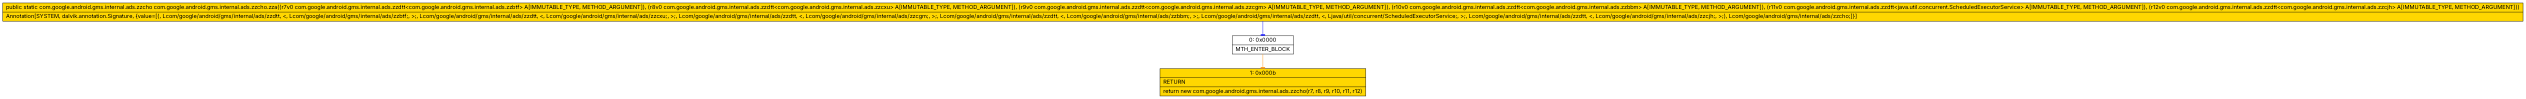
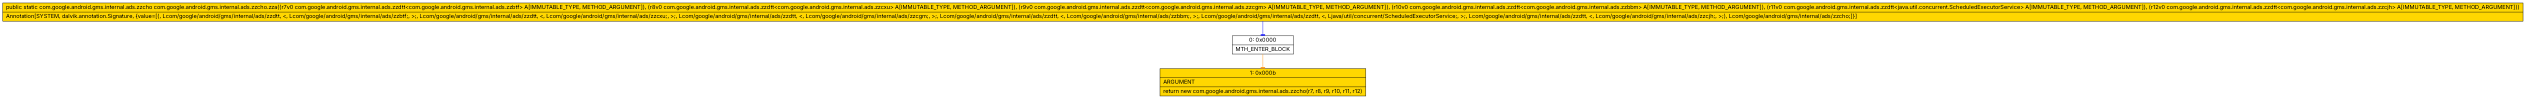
node "1: 0x000b": text "RETURN" -> "ARGUMENT"
